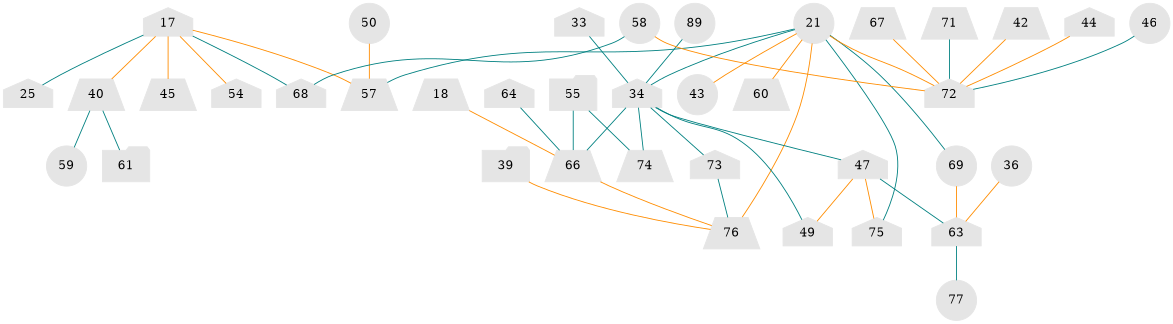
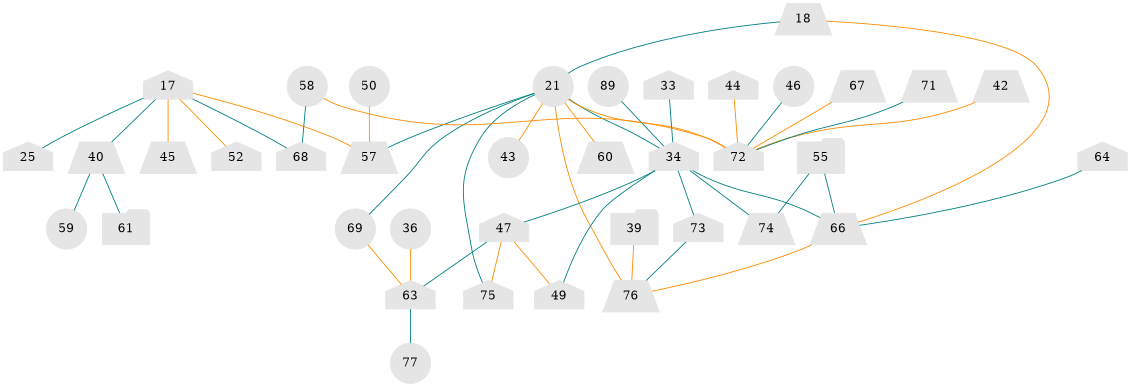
edge "18" -- "21": added
edge "17" -- "40": color darkorange -> teal
node "54": label "54" -> "52"
